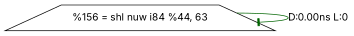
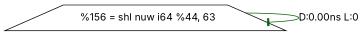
node "%156 = shl nuw i84 %44, 63": label "%156 = shl nuw i84 %44, 63" -> "%156 = shl nuw i64 %44, 63"
